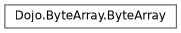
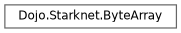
node "Dojo.ByteArray.ByteArray": label "Dojo.ByteArray.ByteArray" -> "Dojo.Starknet.ByteArray"
